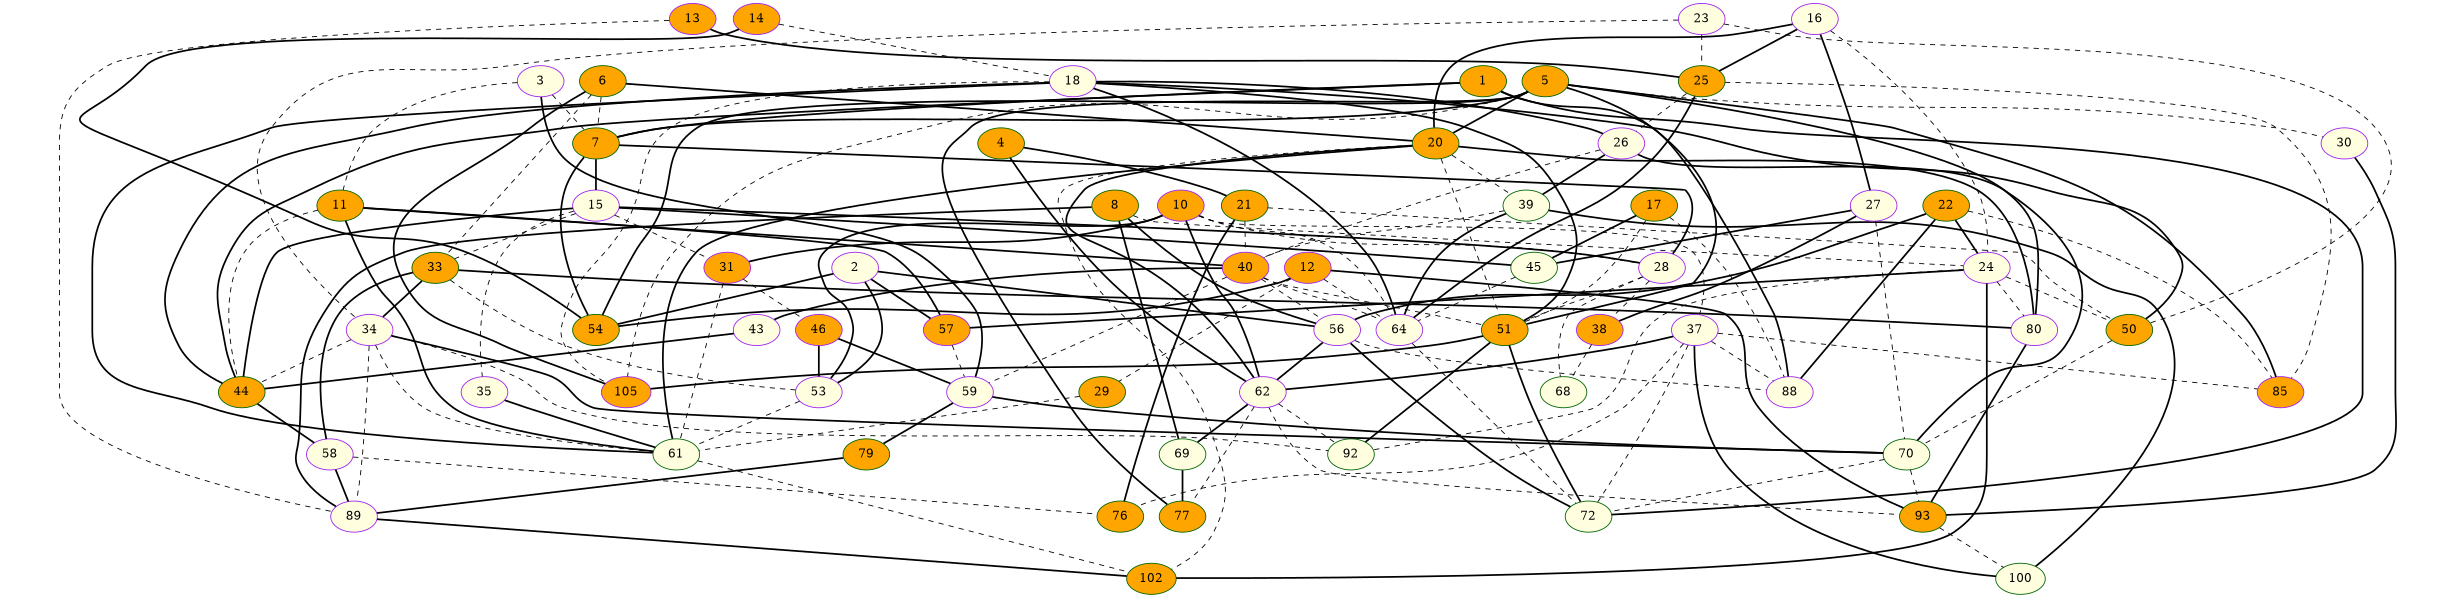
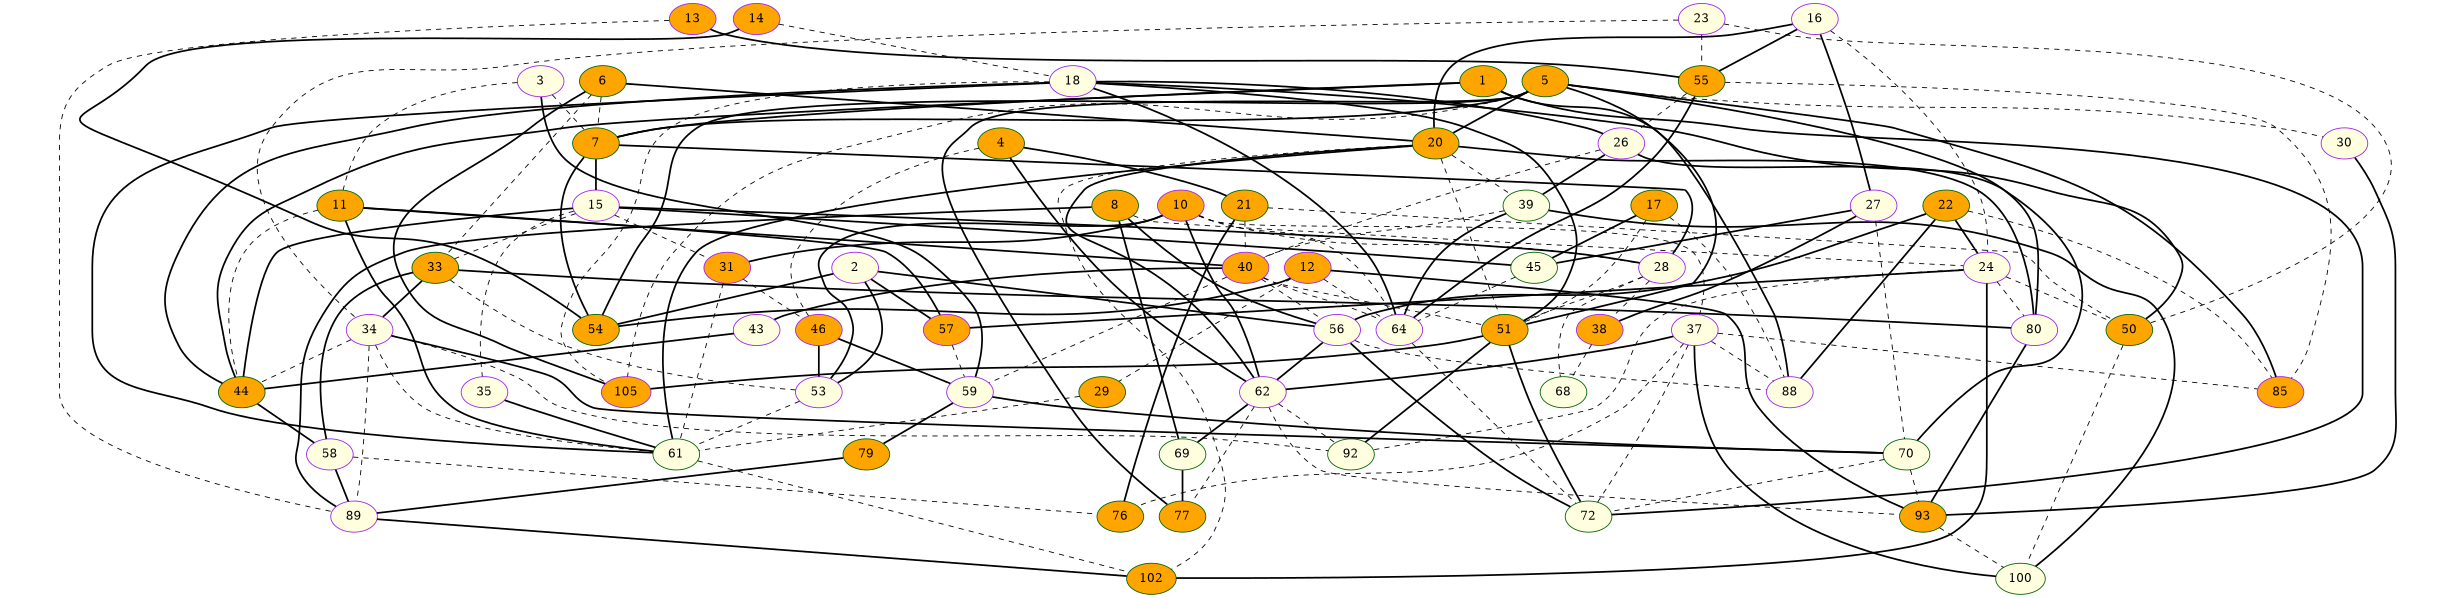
node "25": label "25" -> "55"
edge "4" -- "46": added
edge "50" -- "70": now "50" -- "100"
